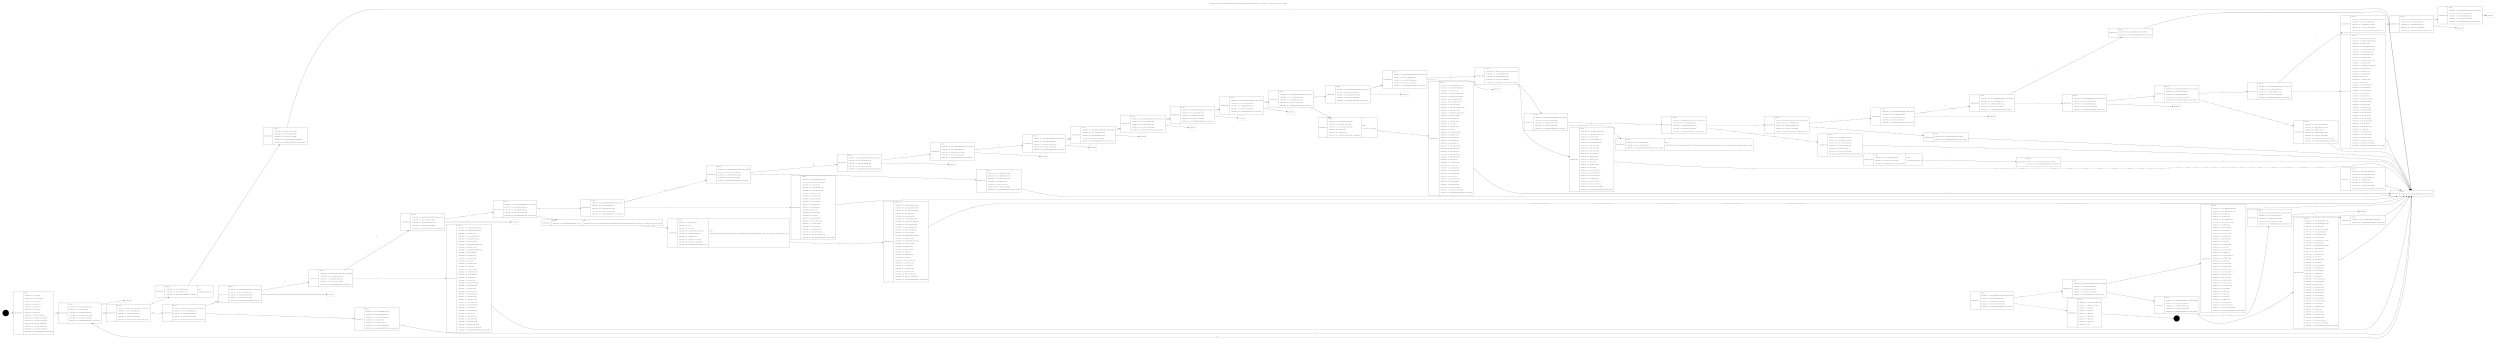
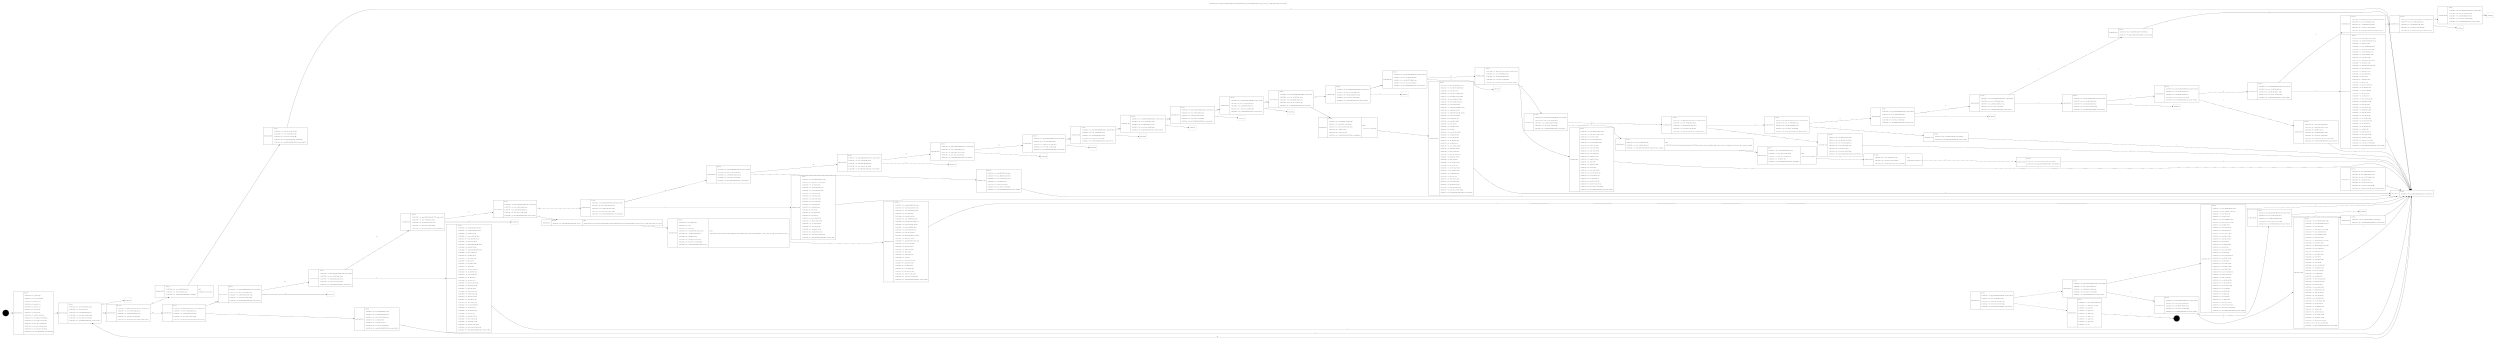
node "0x401e4c [23]": added
